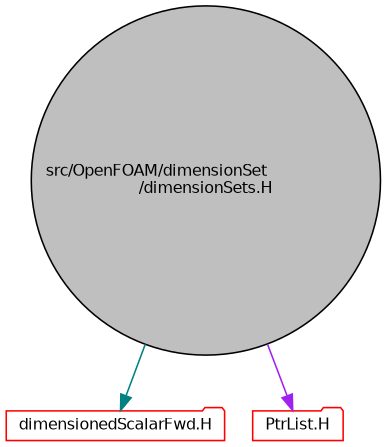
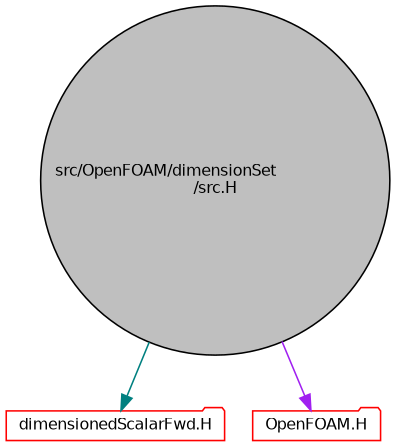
node "src/OpenFOAM/dimensionSet /dimensionSets.H": label "src/OpenFOAM/dimensionSet /dimensionSets.H" -> "src/OpenFOAM/dimensionSet /src.H"
node "PtrList.H": label "PtrList.H" -> "OpenFOAM.H"
